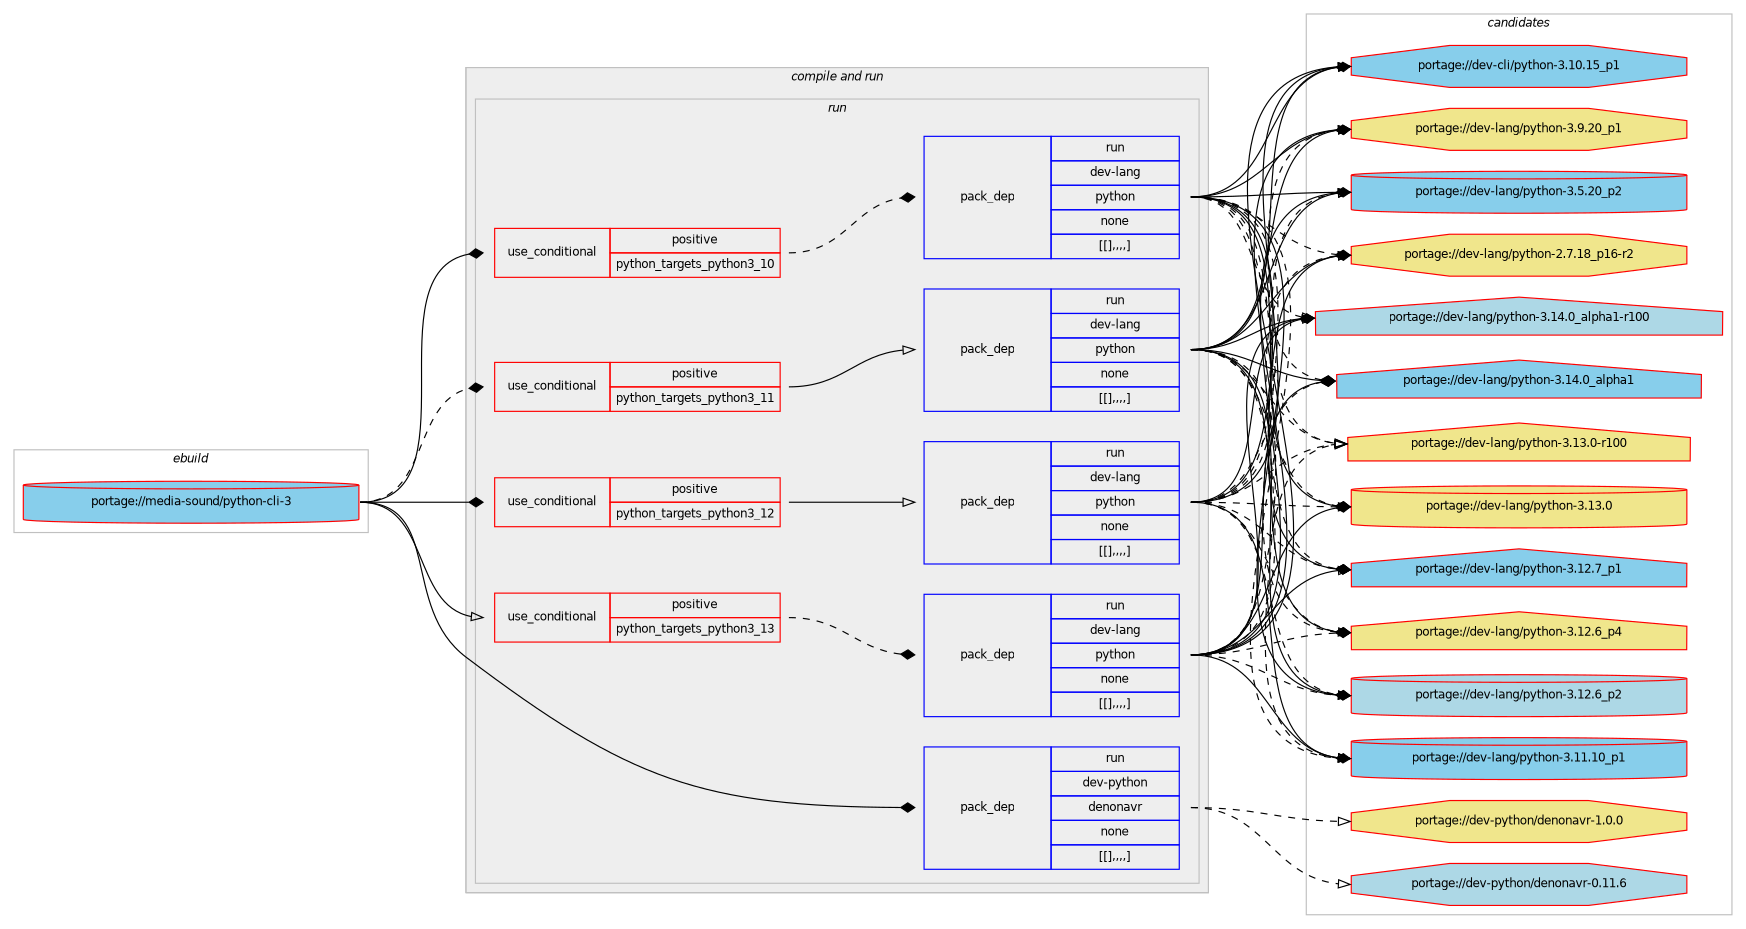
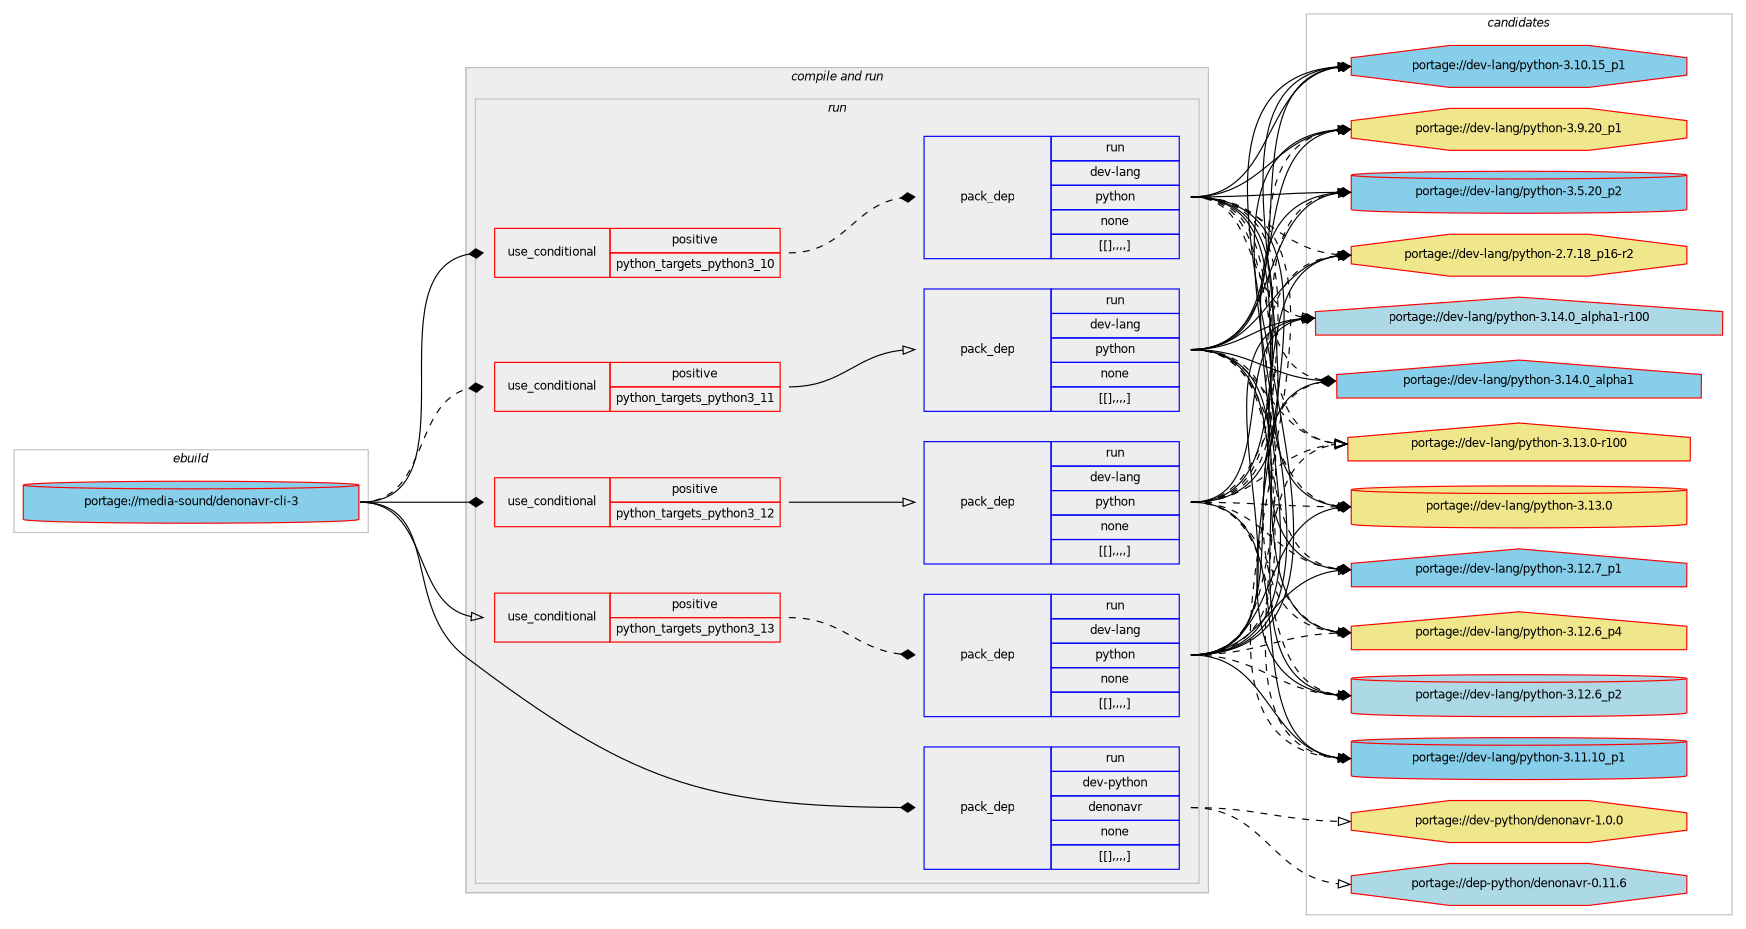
node "portage://dev-cli/python-3.10.15_p1": label "portage://dev-cli/python-3.10.15_p1" -> "portage://dev-lang/python-3.10.15_p1"
node "portage://media-sound/python-cli-3": label "portage://media-sound/python-cli-3" -> "portage://media-sound/denonavr-cli-3"
node "portage://dev-python/denonavr-0.11.6": label "portage://dev-python/denonavr-0.11.6" -> "portage://dep-python/denonavr-0.11.6"
